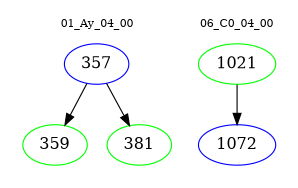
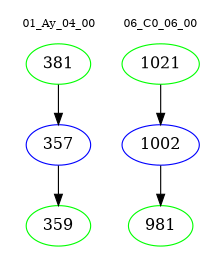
cluster "06_C0_04_00": label "06_C0_04_00" -> "06_C0_06_00"
edge "357" -> "381": reversed
node "1072": label "1072" -> "1002"
node "981": added
